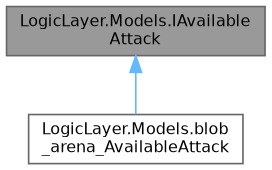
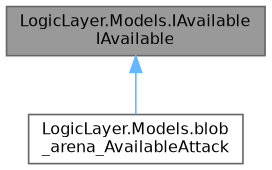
node "LogicLayer.Models.IAvailable Attack": label "LogicLayer.Models.IAvailable Attack" -> "LogicLayer.Models.IAvailable IAvailable"
